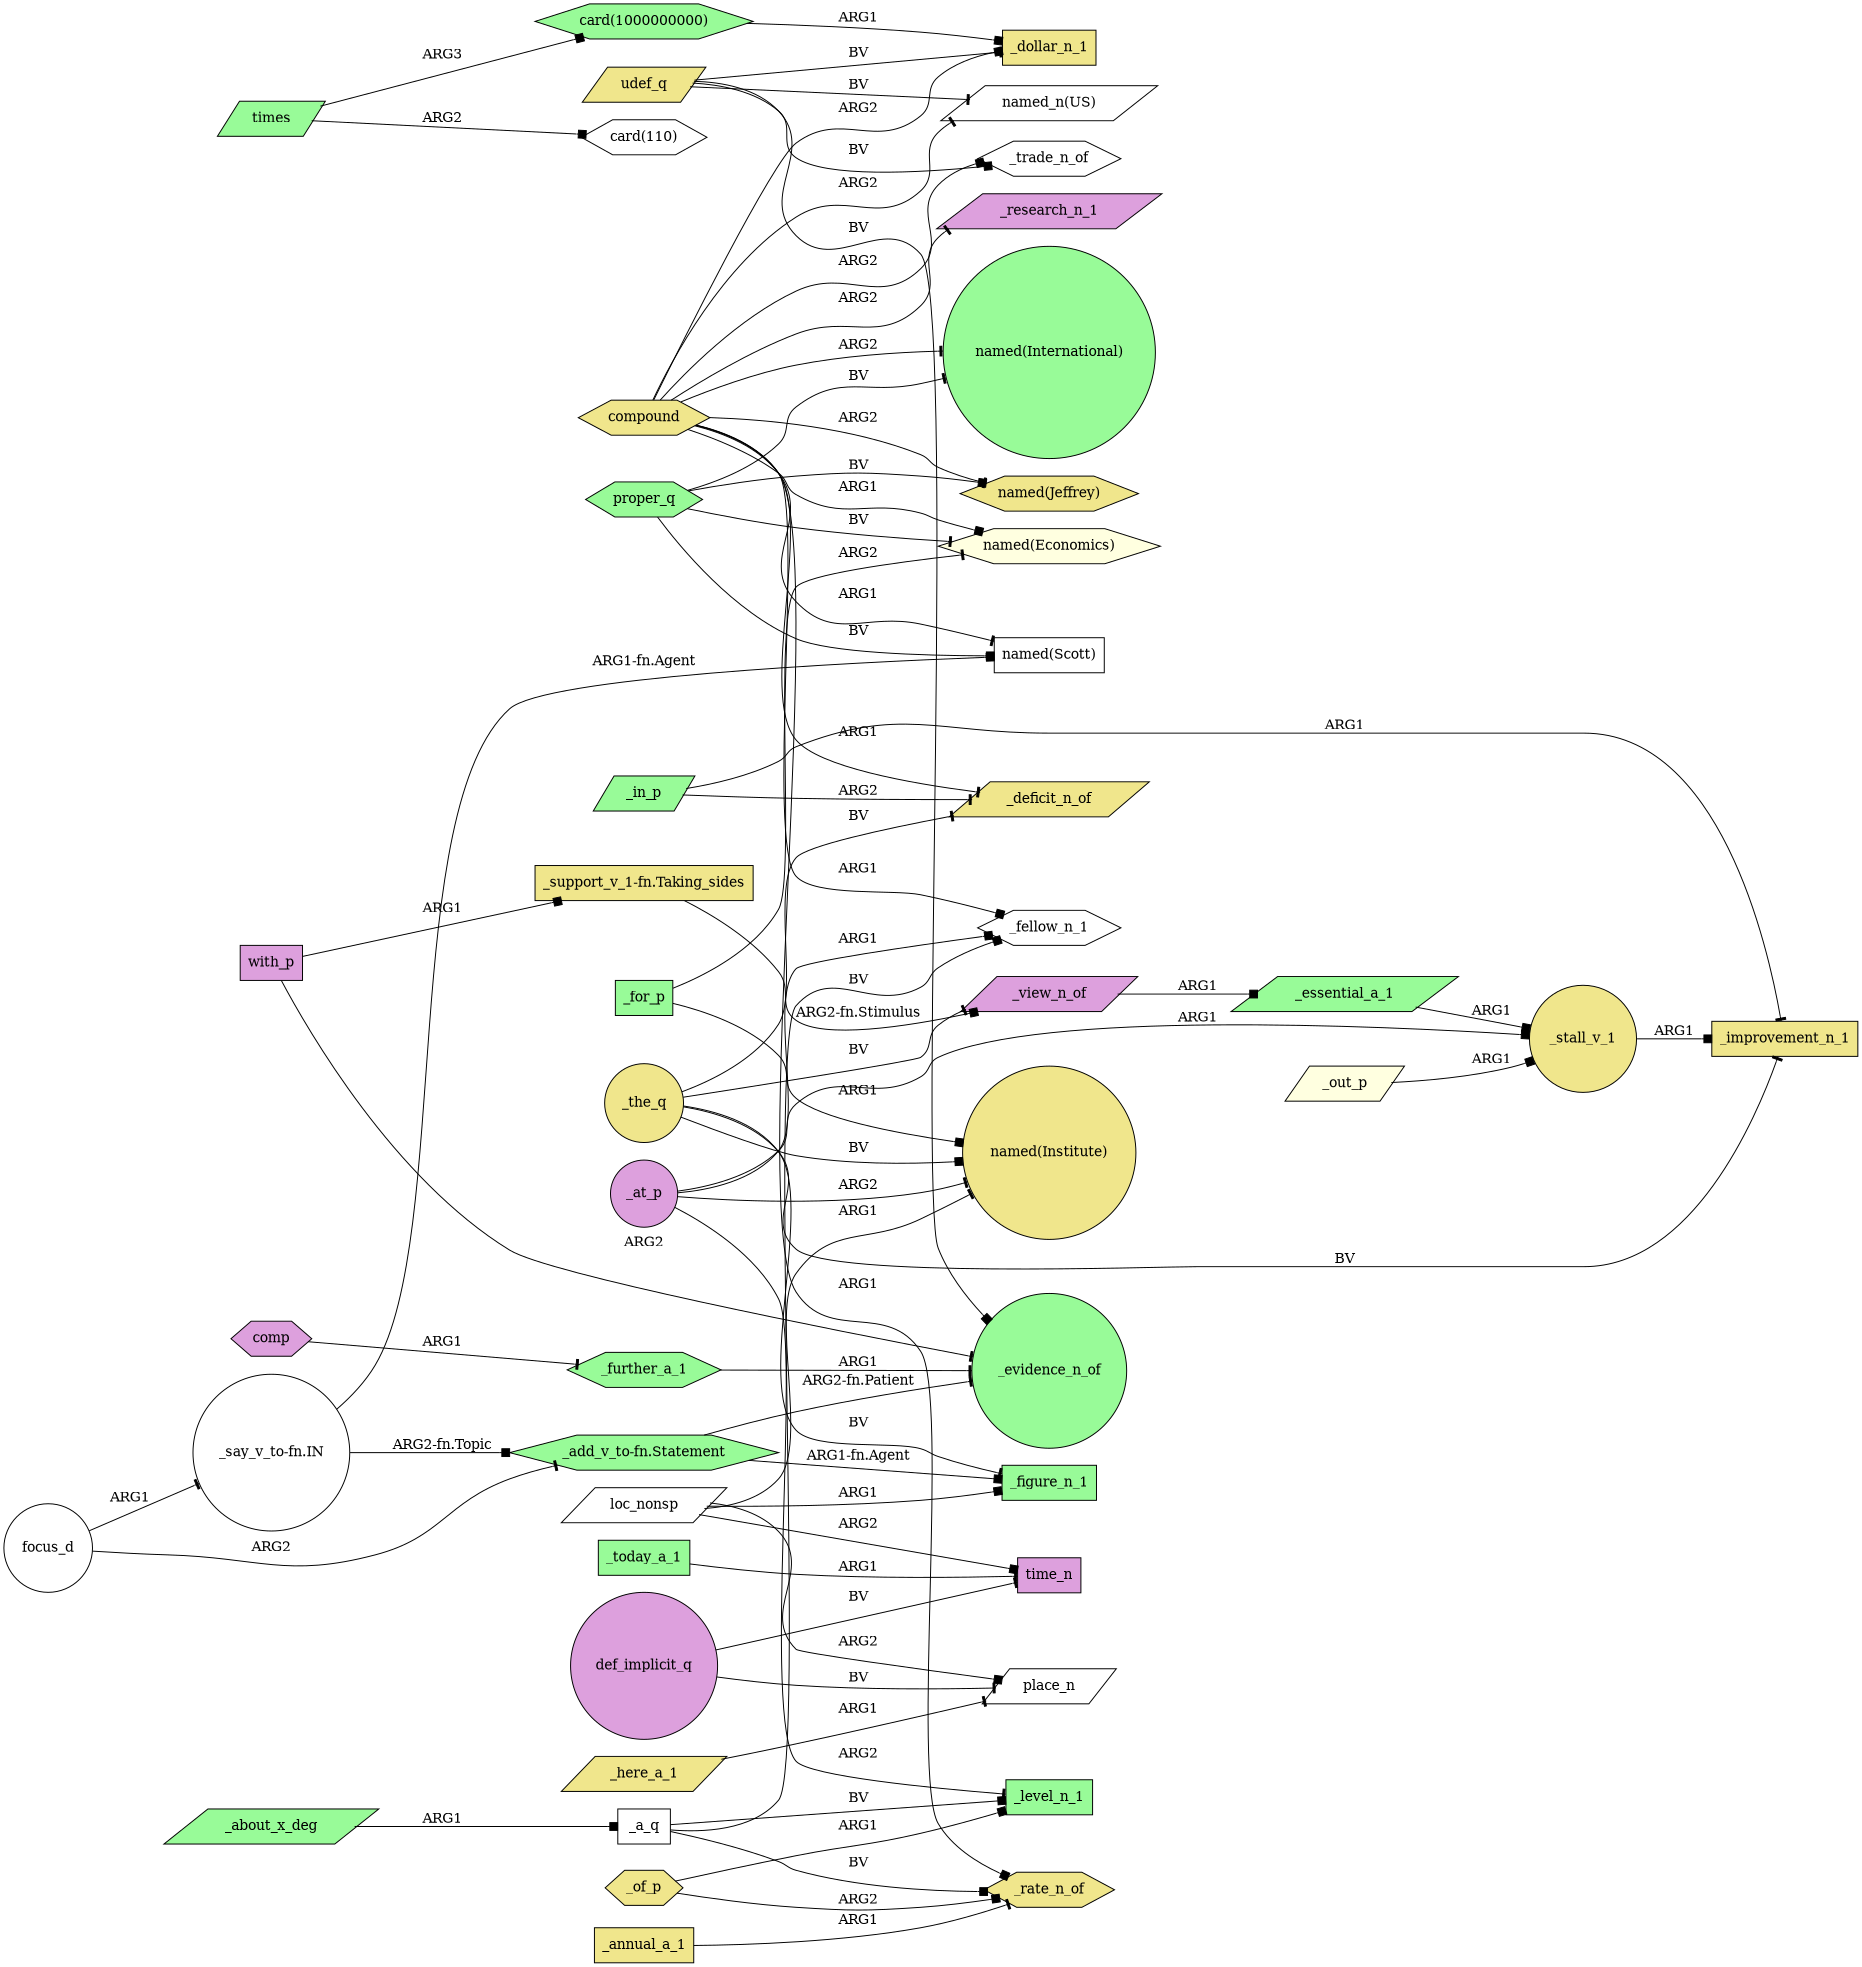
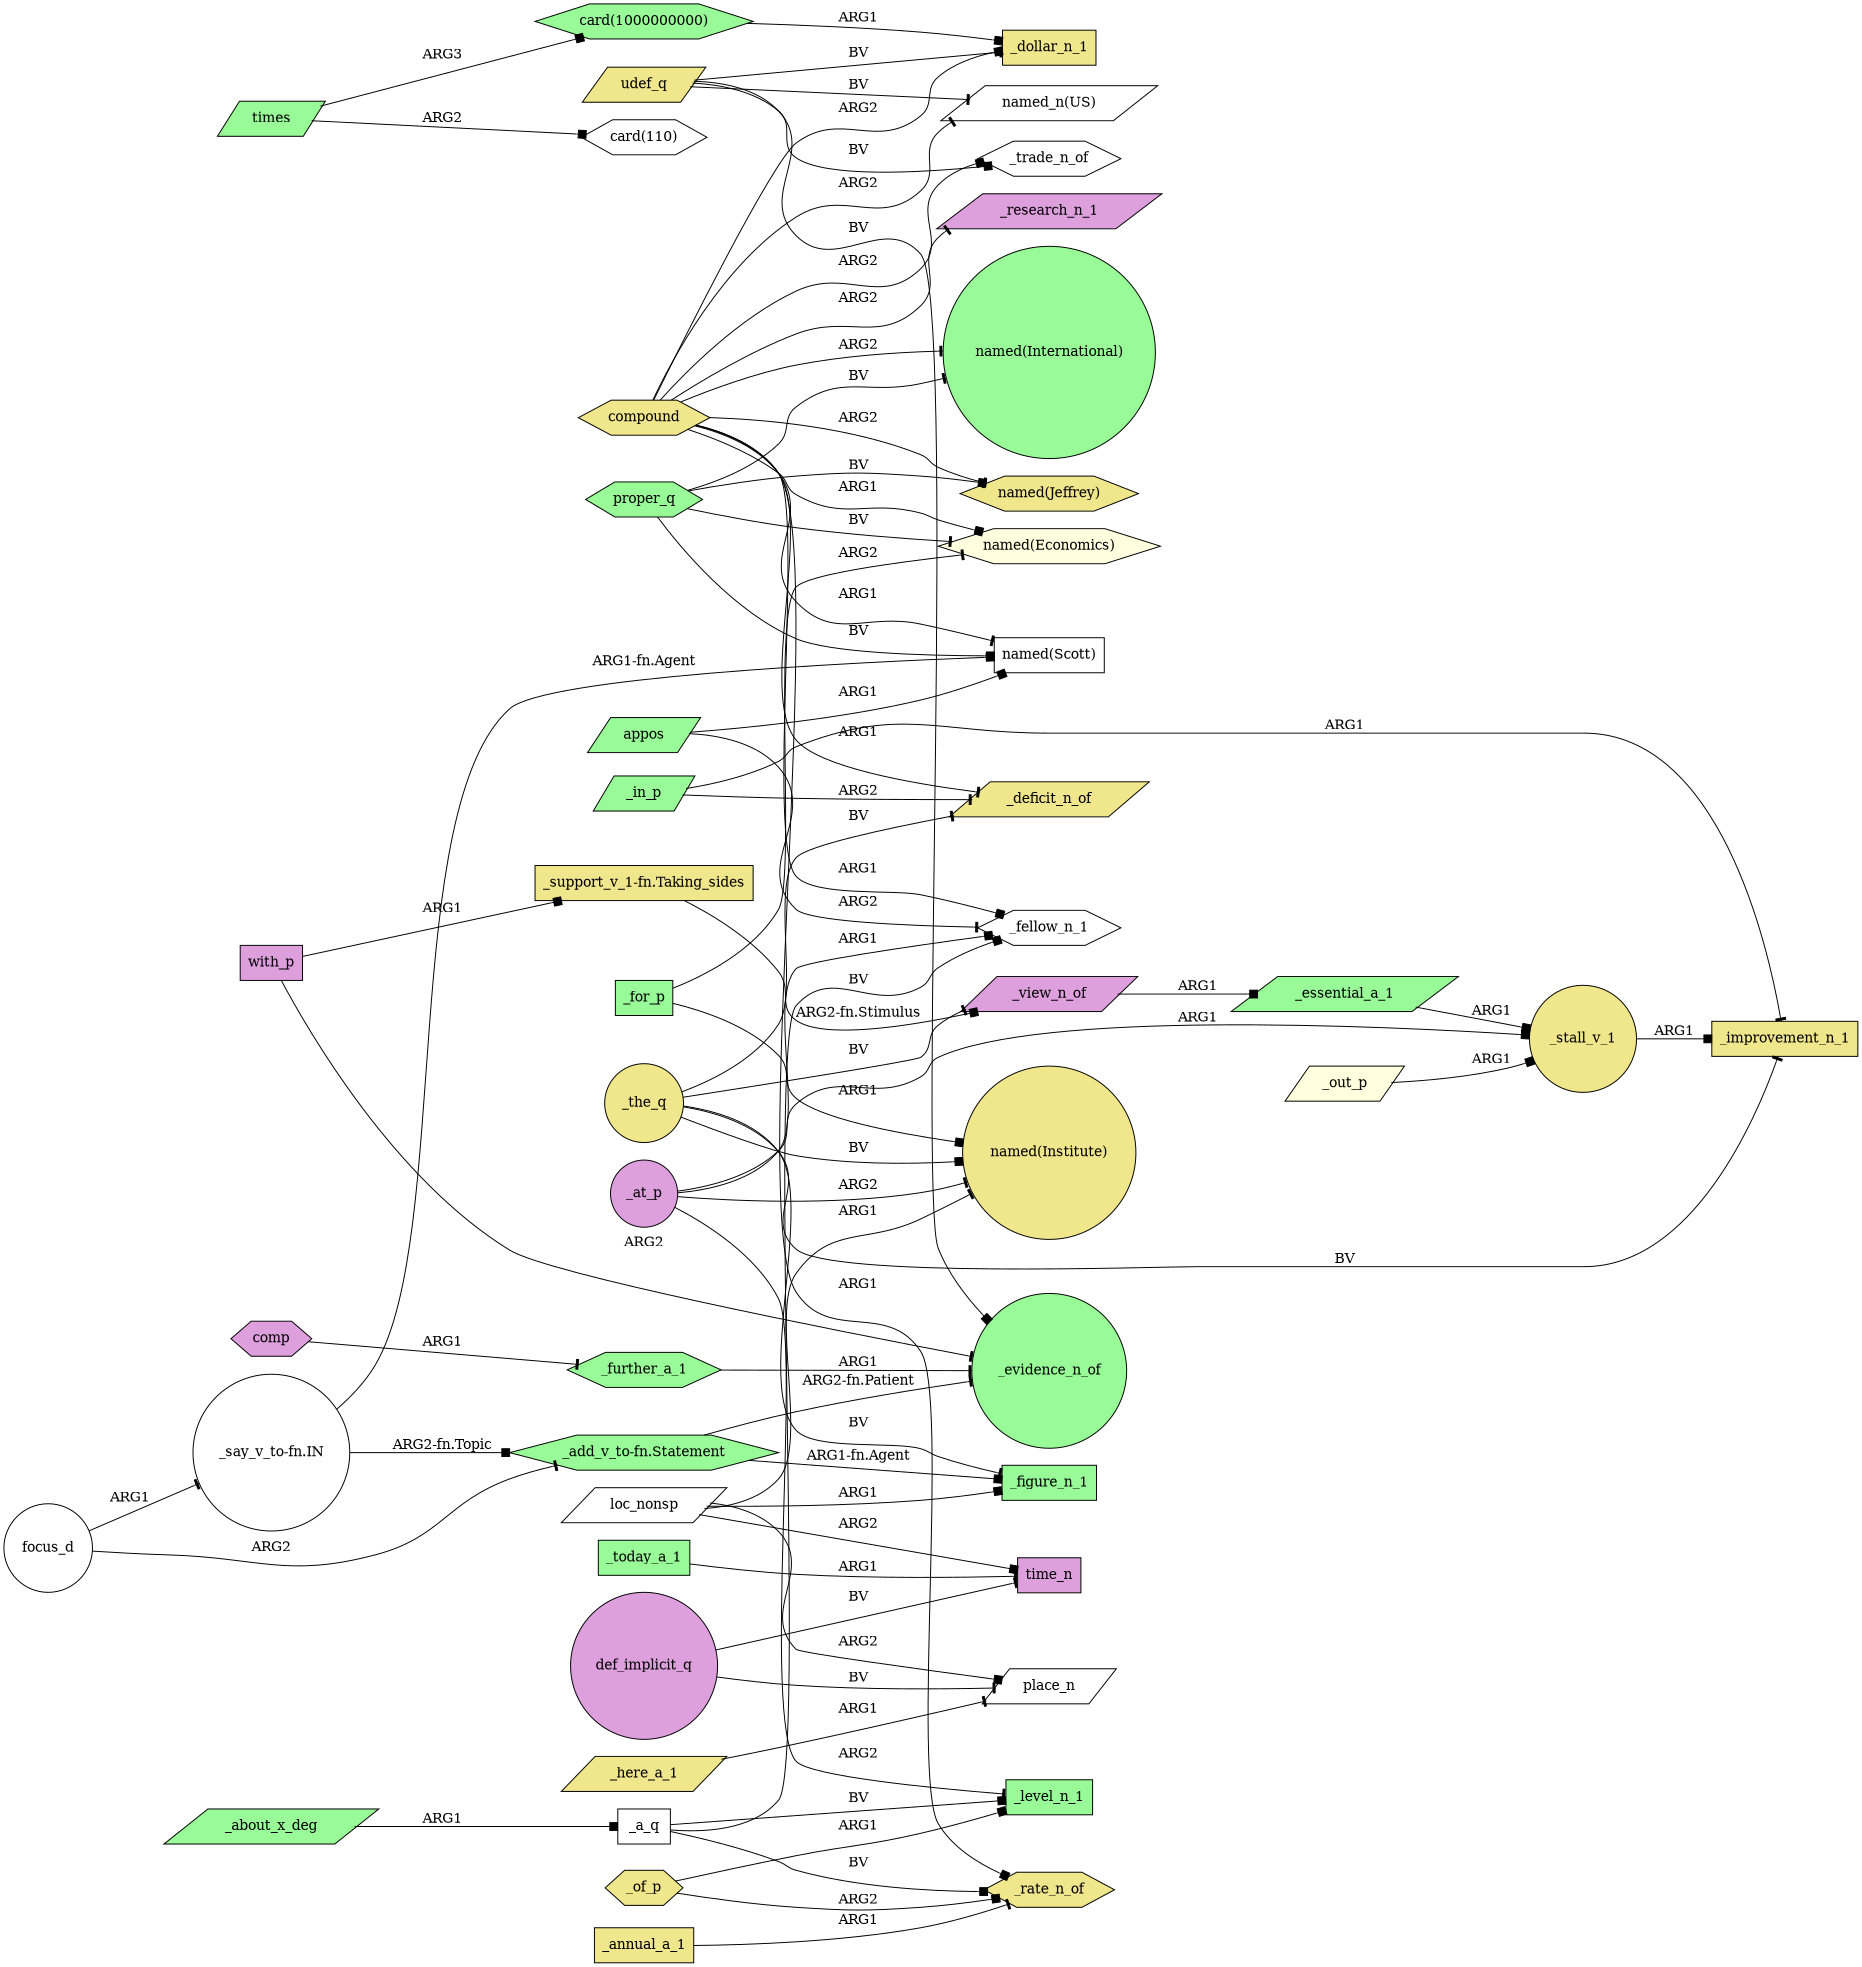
node "appos": added
